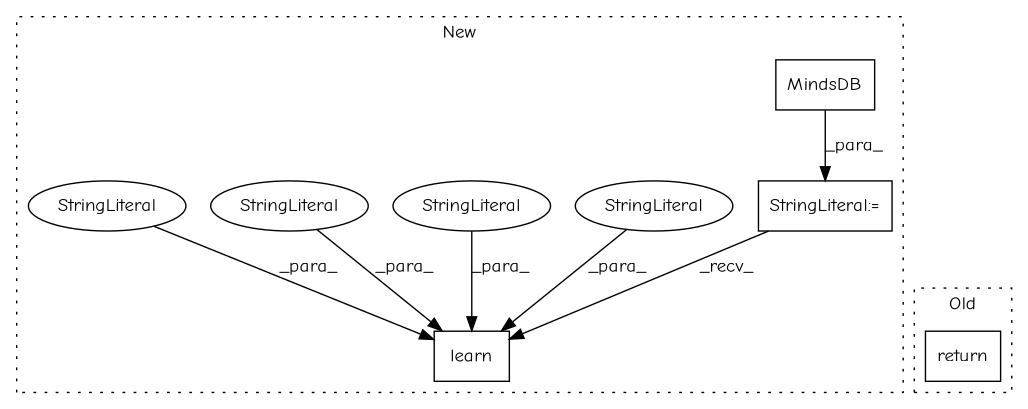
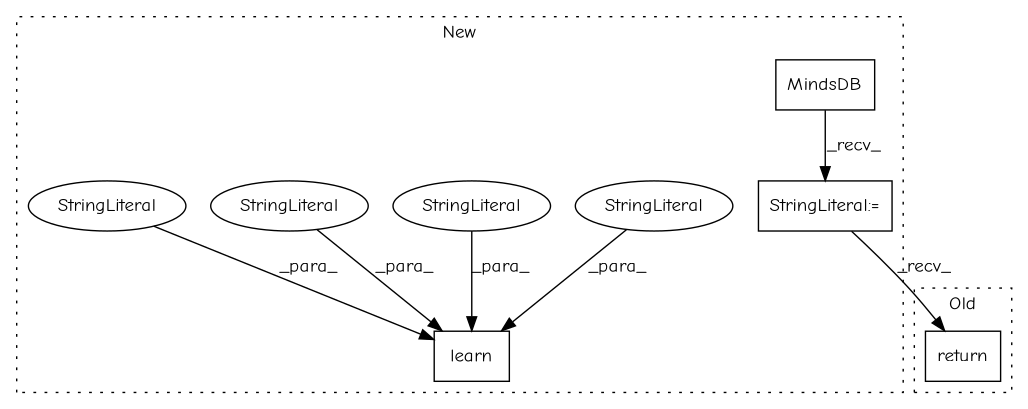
edge "MindsDB" -> "StringLiteral:=": label "_para_" -> "_recv_"
edge "StringLiteral:=" -> "learn": now "StringLiteral:=" -> "return"
